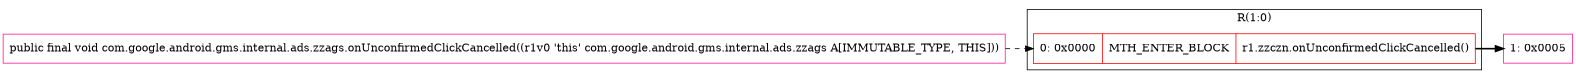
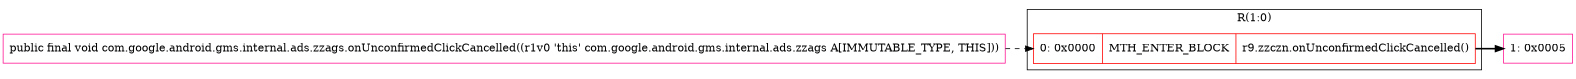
node "0: 0x0000": text "r1.zzczn.onUnconfirmedClickCancelled()" -> "r9.zzczn.onUnconfirmedClickCancelled()"
